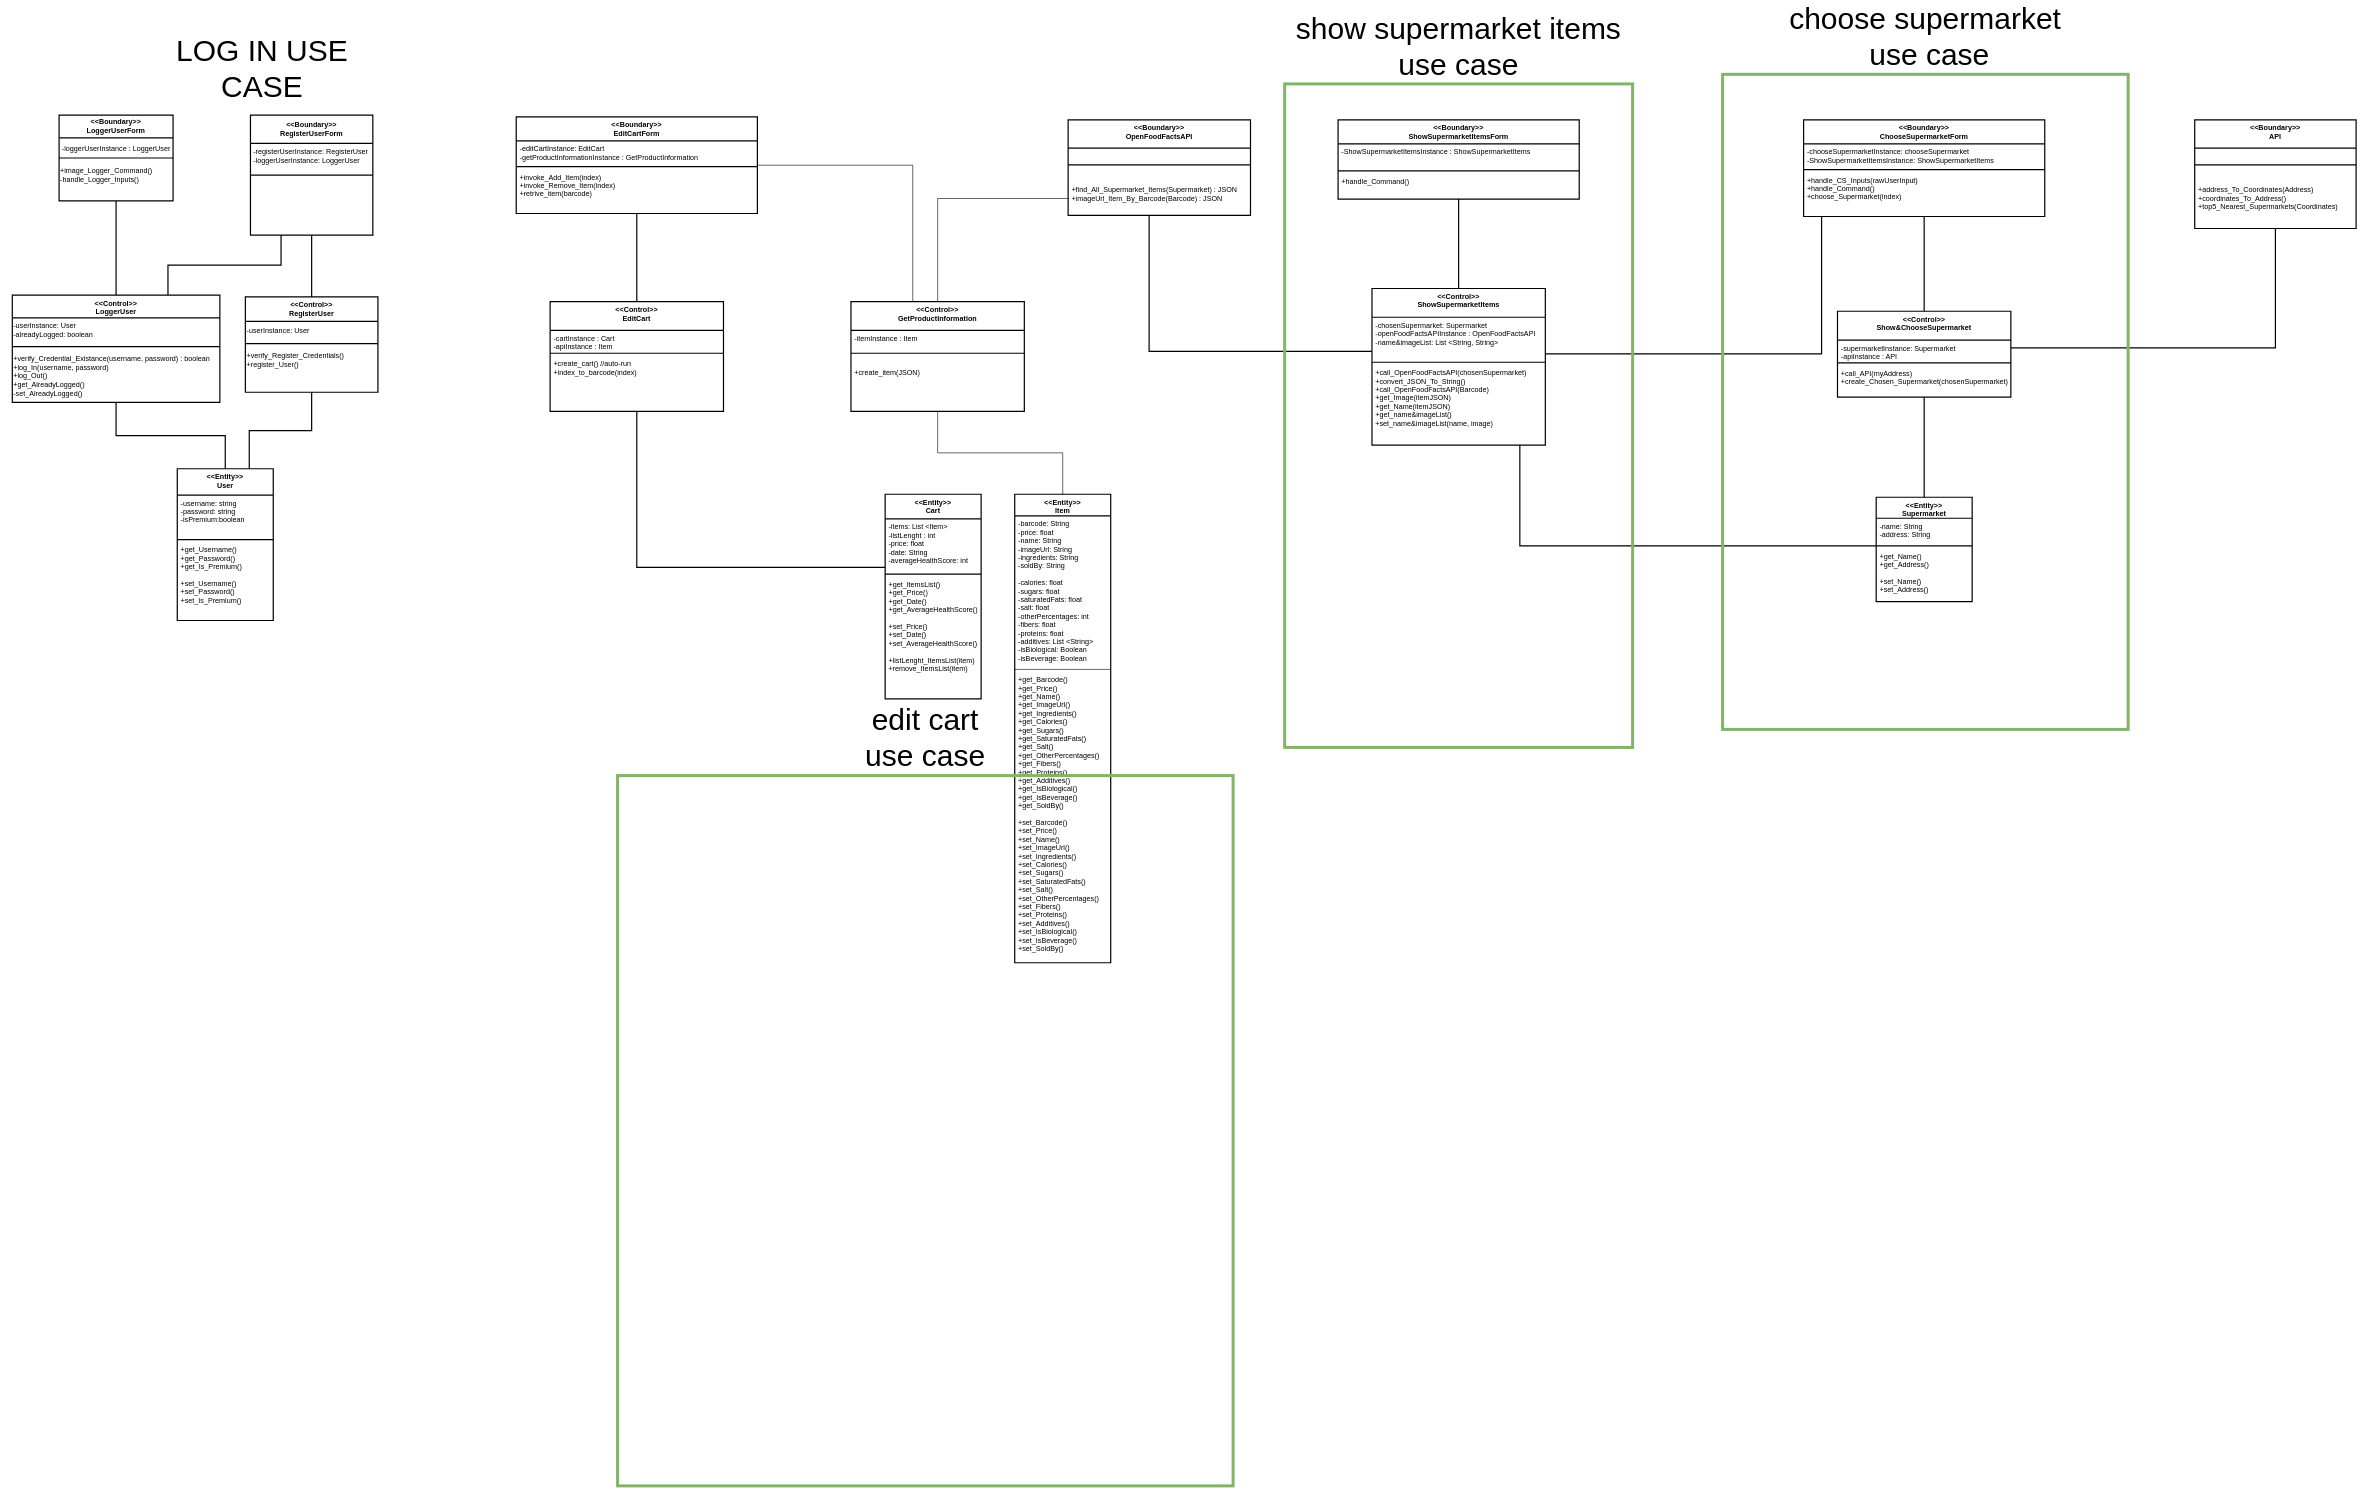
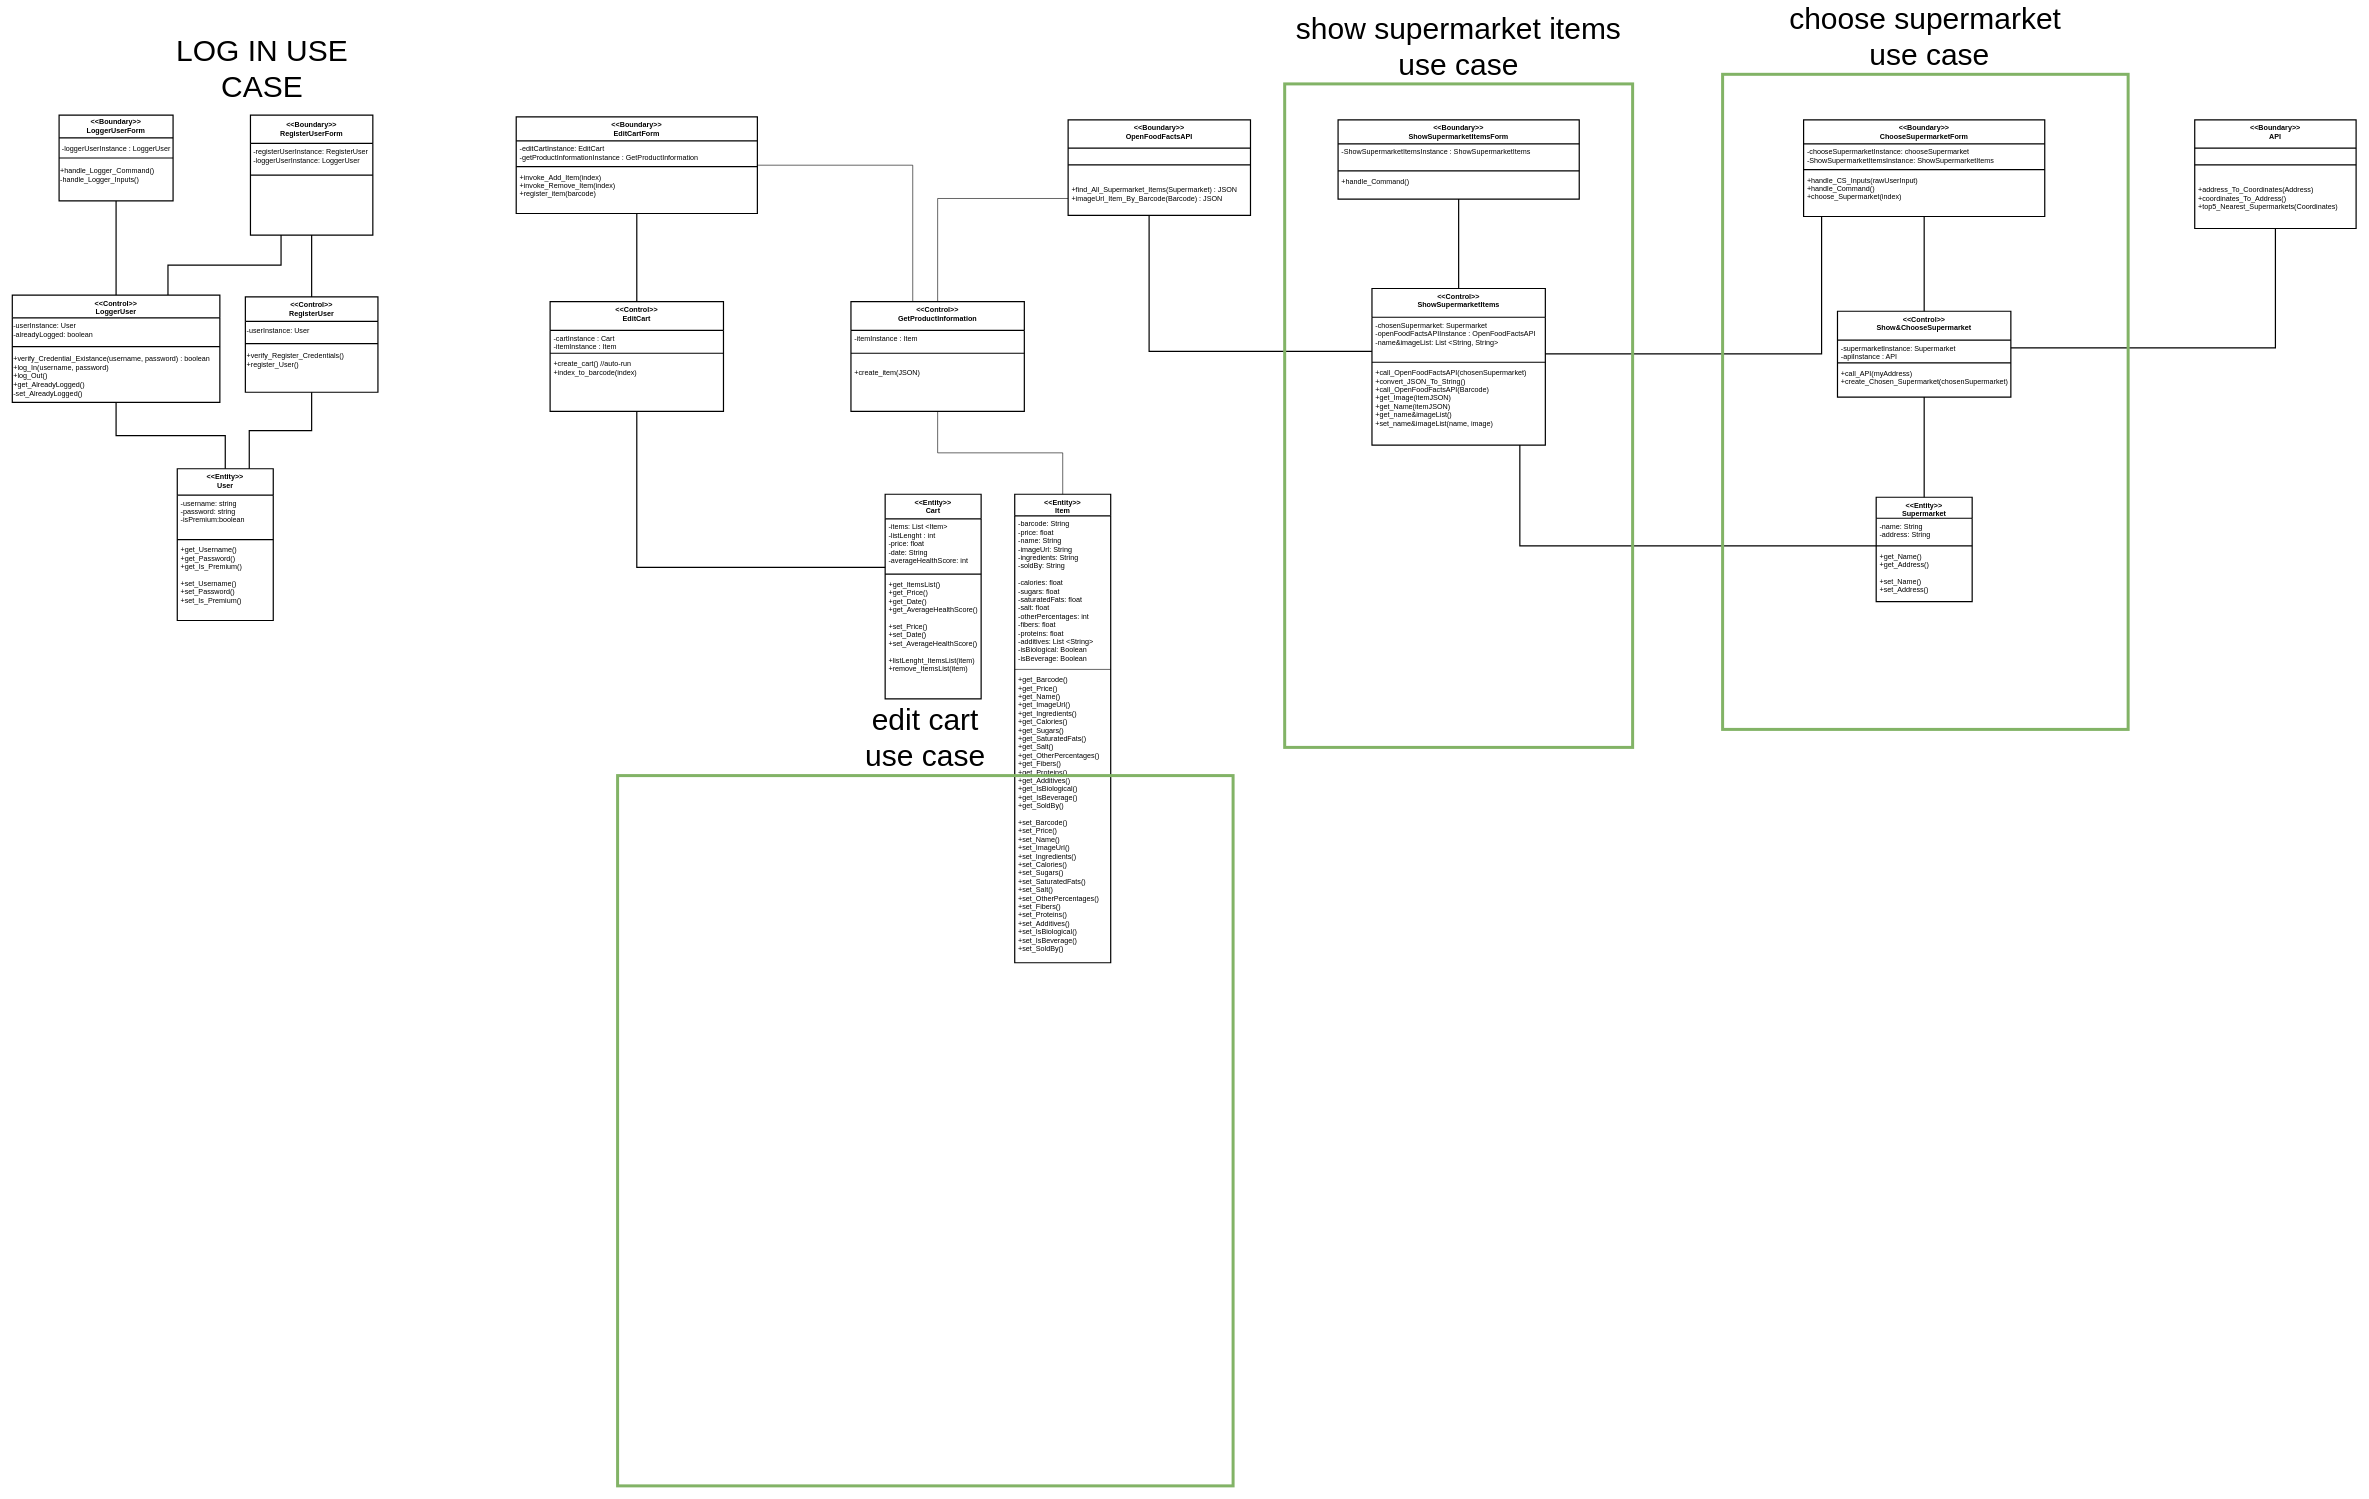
node "+image_Logger_Command() -handle_Logger_Inputs()": label "+image_Logger_Command() -handle_Logger_Inputs()" -> "+handle_Logger_Command() -handle_Logger_Inputs()"
node "+invoke_Add_Item(index) +invoke_Remove_Item(index) +retrive_item(barcode)": label "+invoke_Add_Item(index) +invoke_Remove_Item(index) +retrive_item(barcode)" -> "+invoke_Add_Item(index) +invoke_Remove_Item(index) +register_item(barcode)"
node "-cartInstance : Cart -apiInstance : Item": label "-cartInstance : Cart -apiInstance : Item" -> "-cartInstance : Cart -itemInstance : Item"
